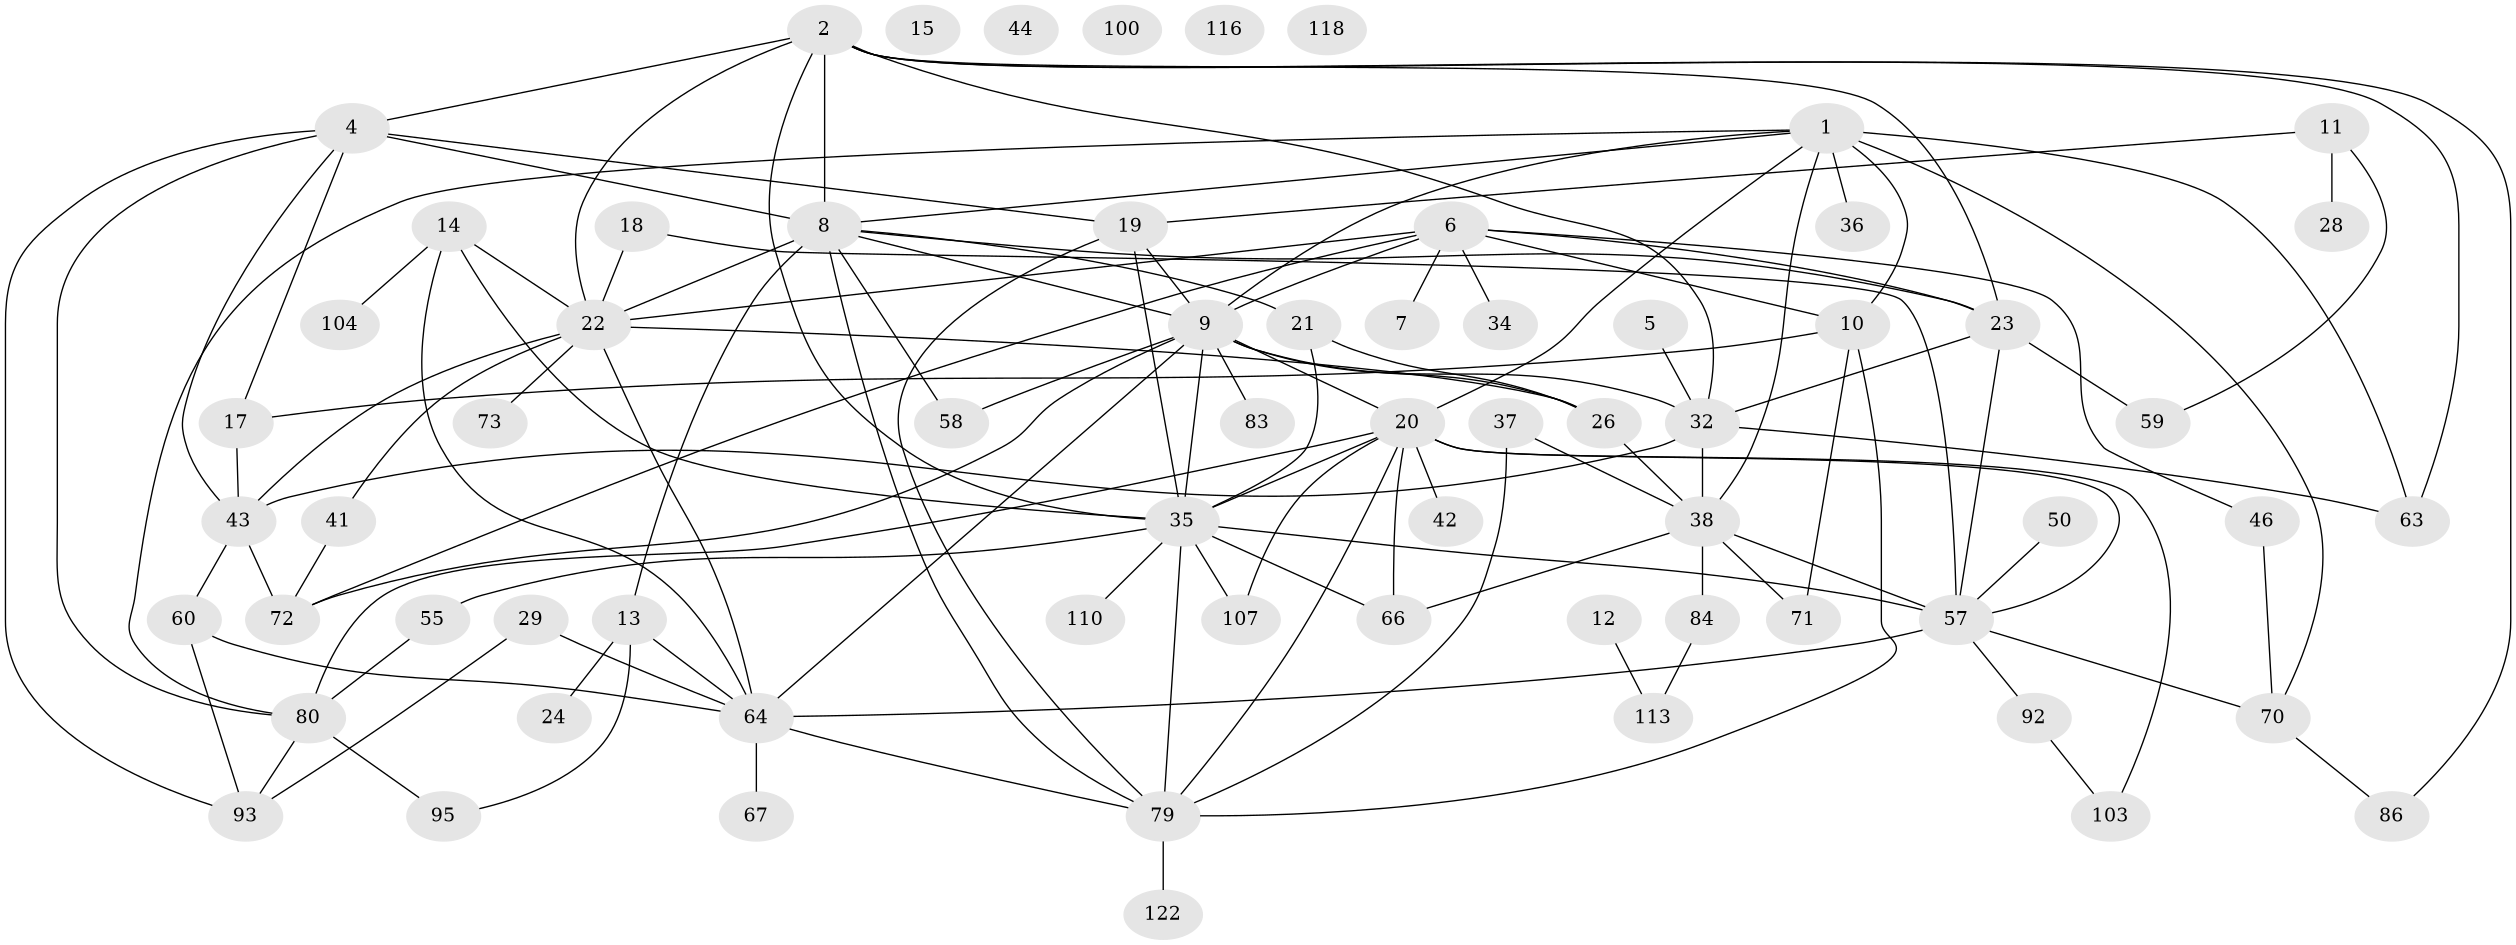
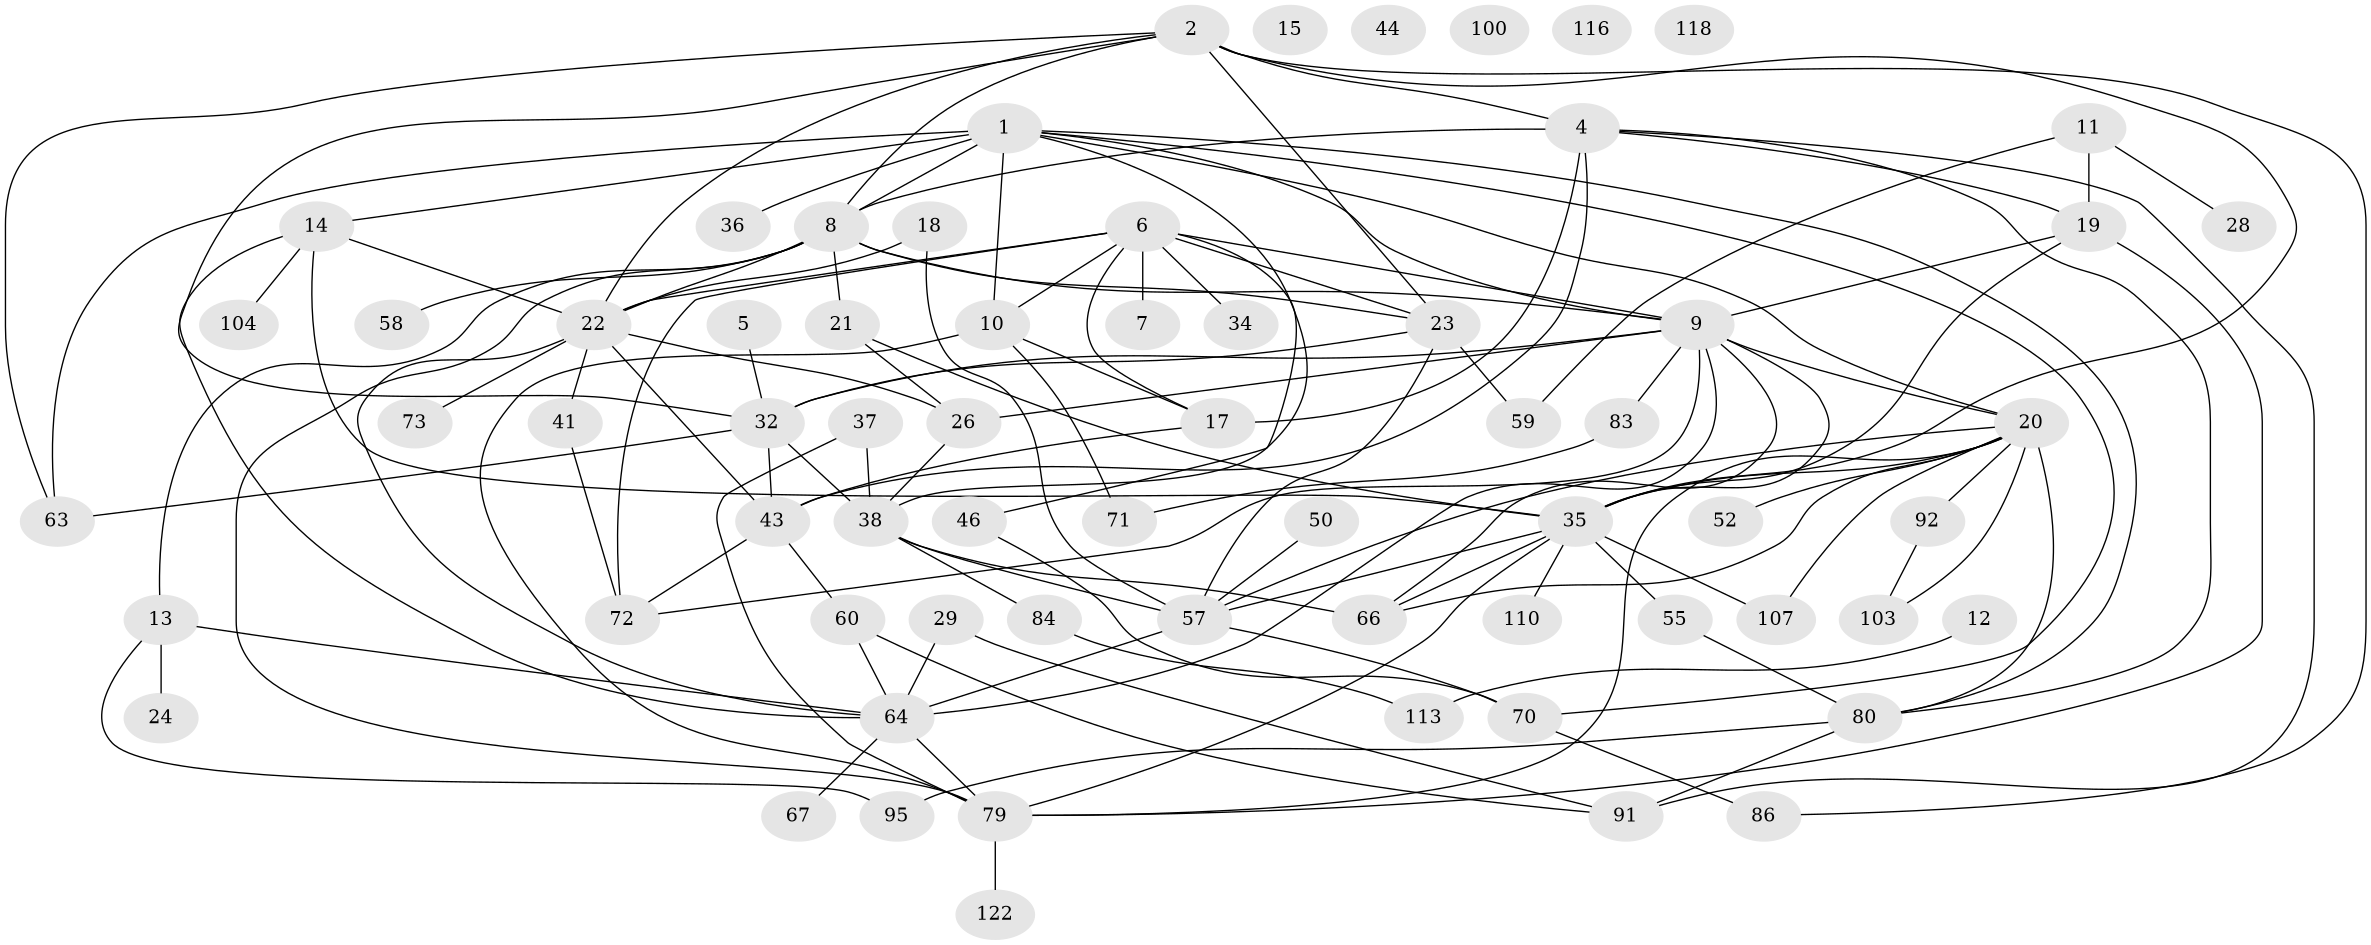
edge "1" -- "14": added
edge "6" -- "17": added
edge "9" -- "58": now "9" -- "66"
node "42": label "42" -> "52"
edge "38" -- "71": now "83" -- "71"
edge "57" -- "92": now "20" -- "92"
node "93": label "93" -> "91"
